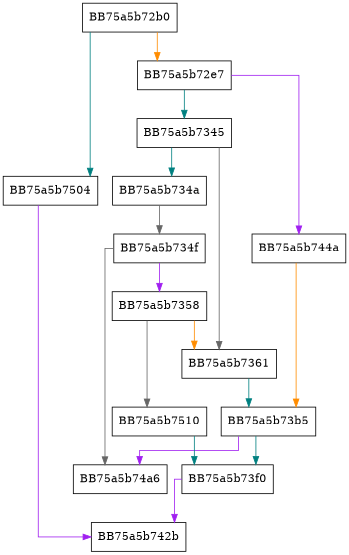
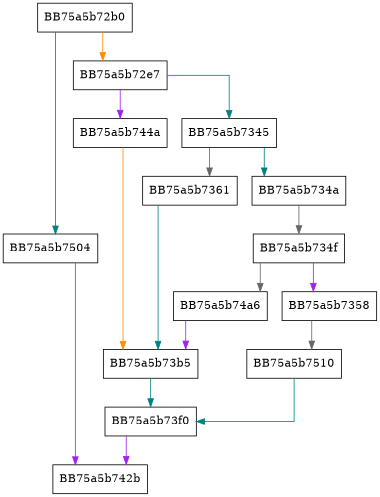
edge "BB75a5b7358" -> "BB75a5b7361": removed
edge "BB75a5b73b5" -> "BB75a5b74a6": reversed
